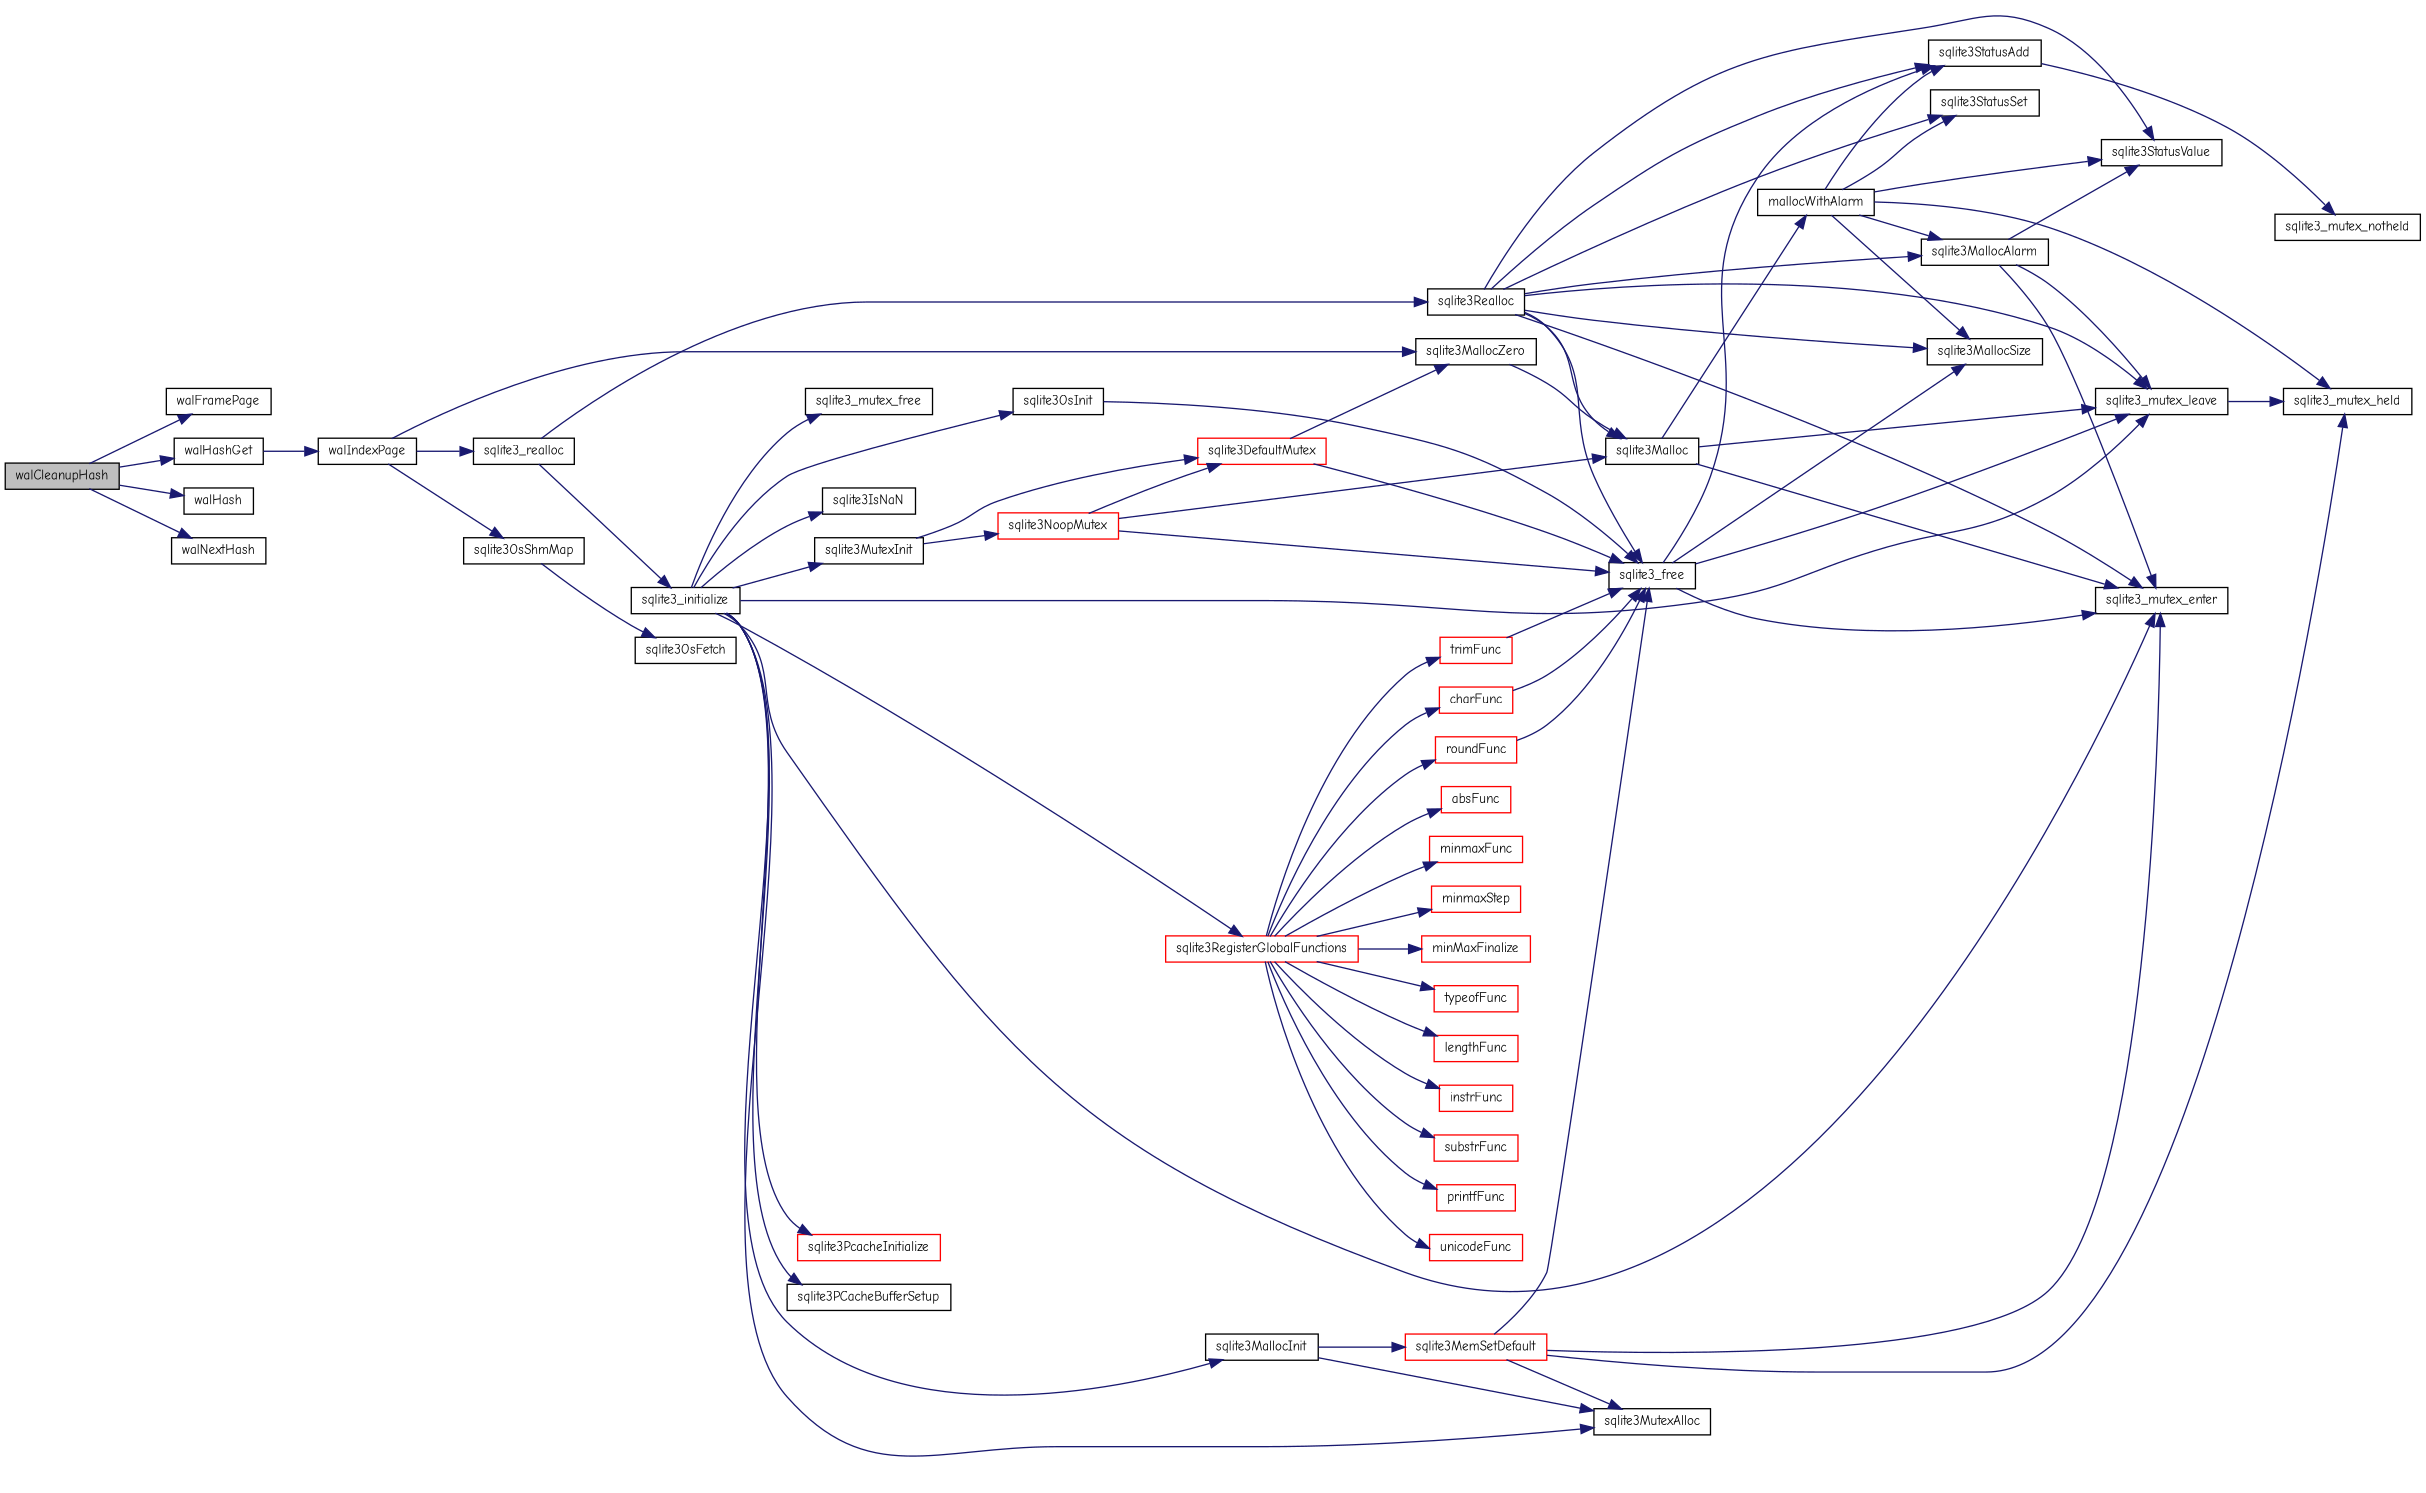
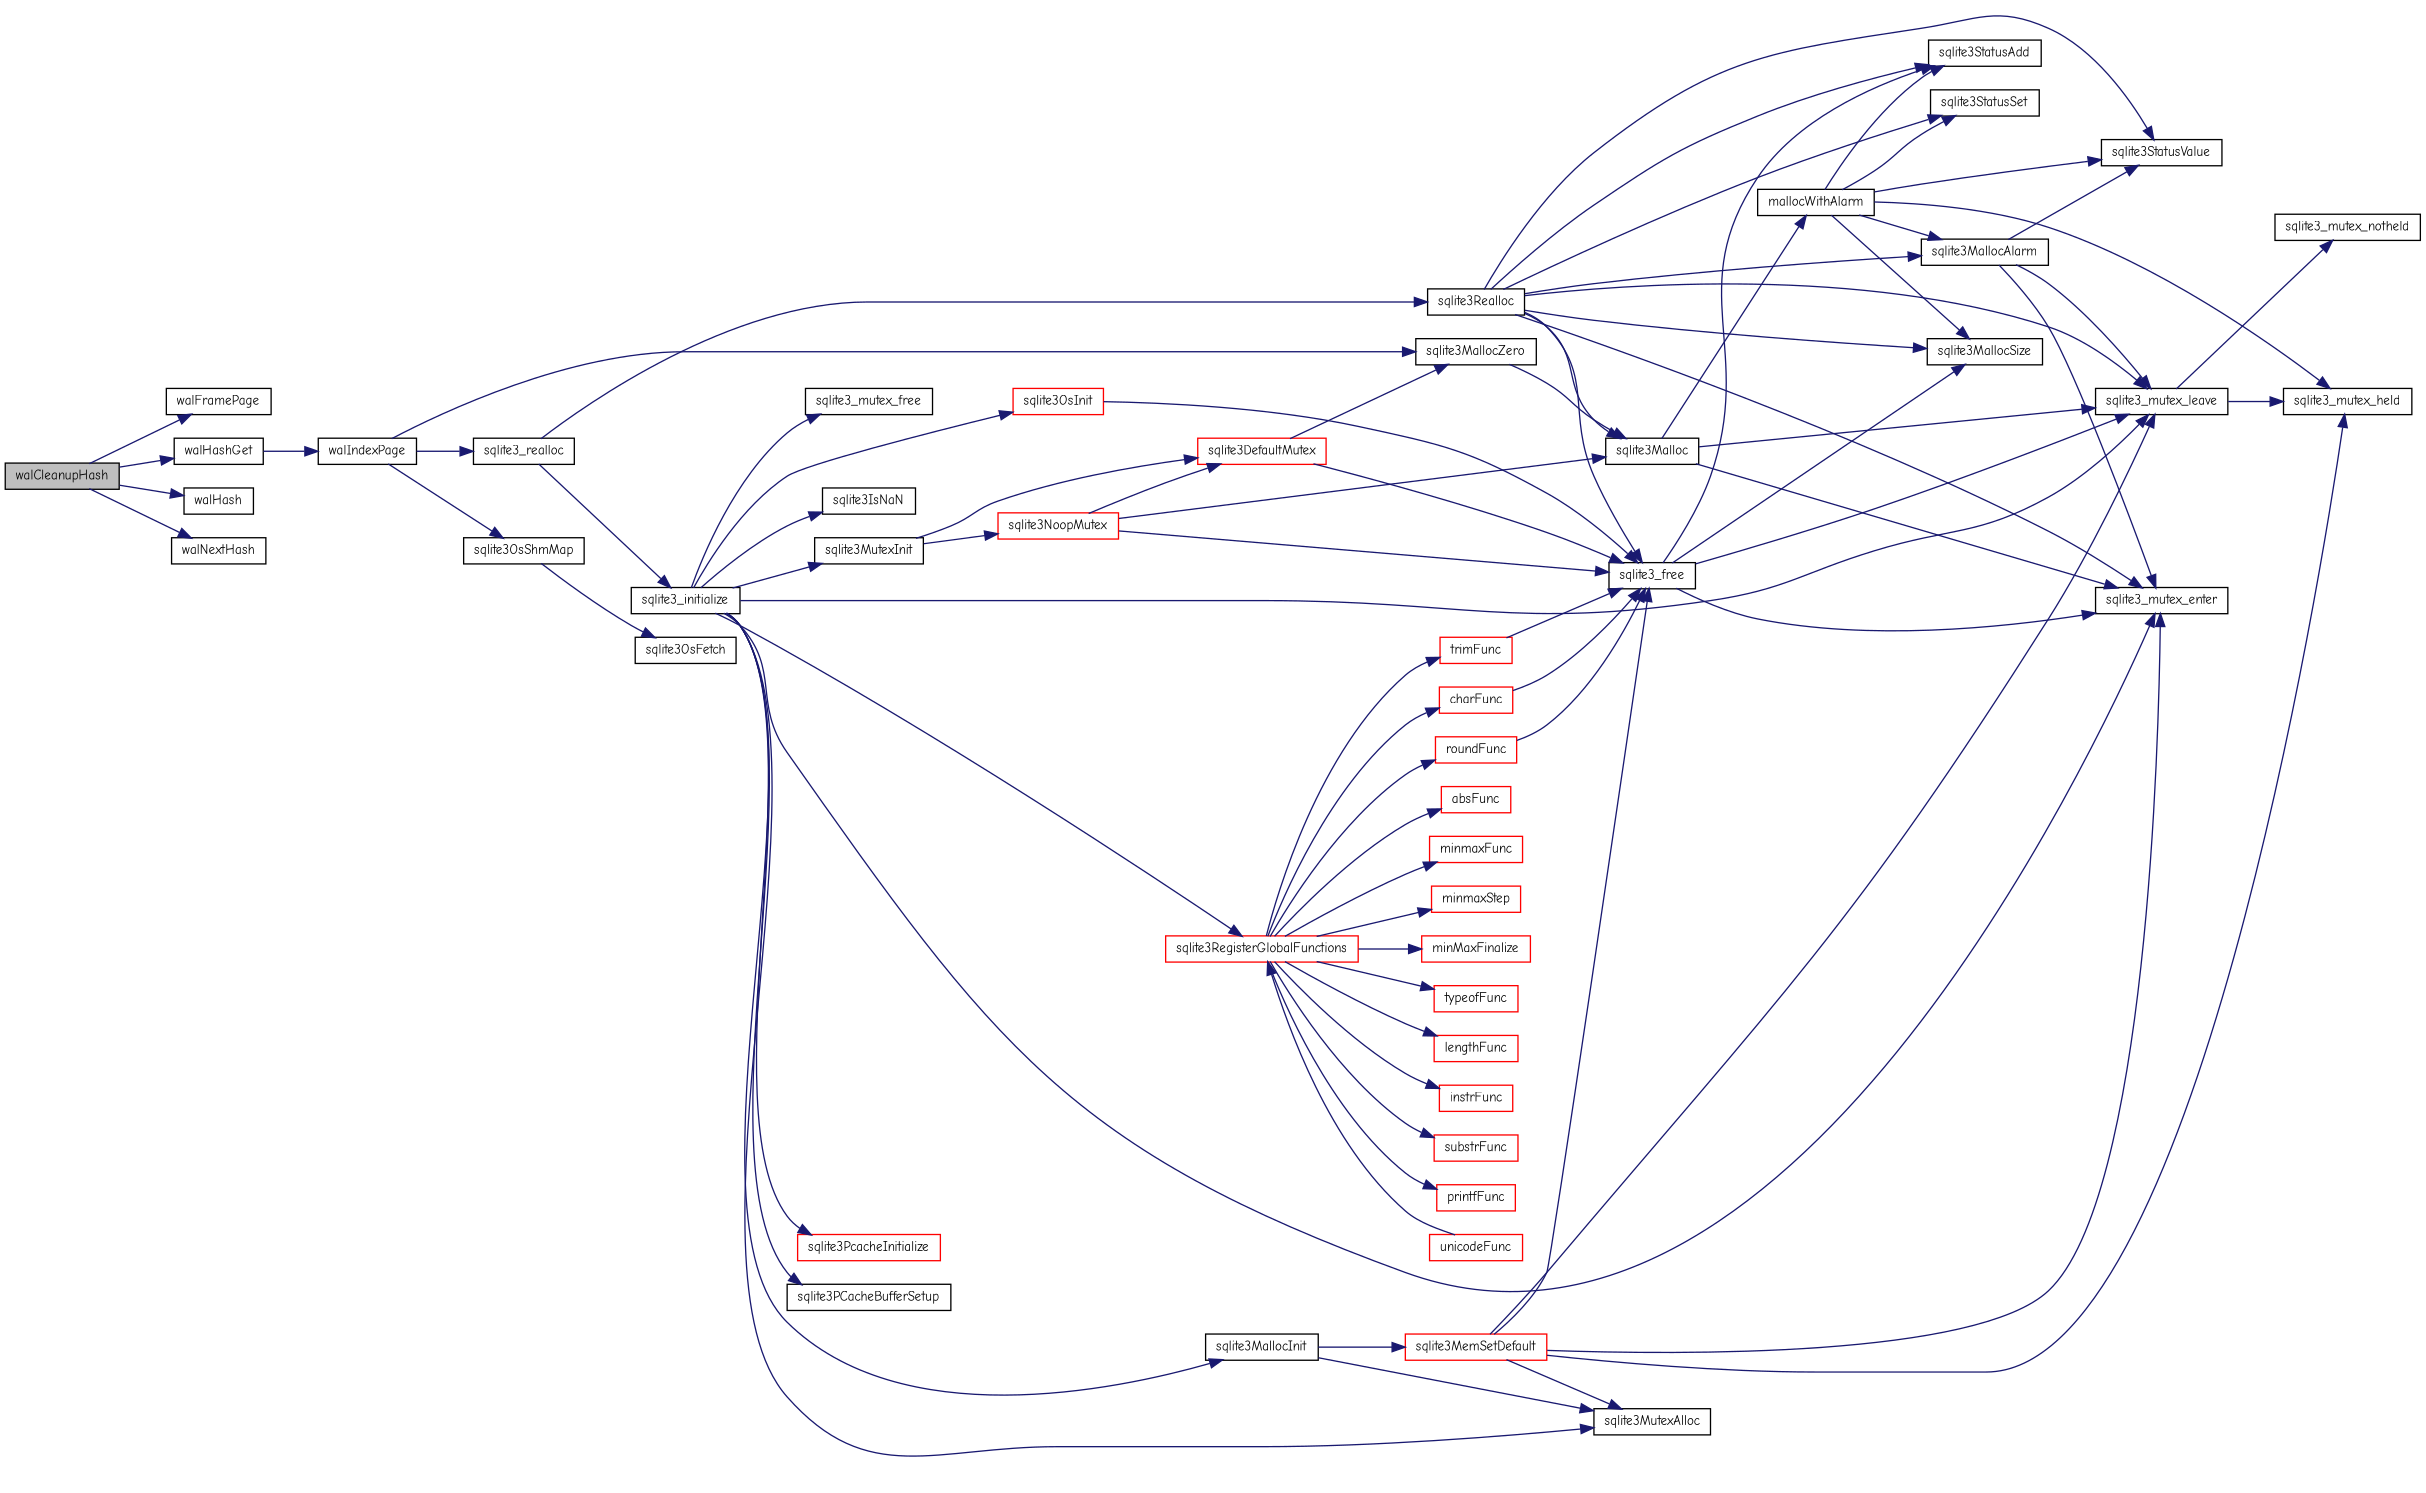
edge "sqlite3StatusAdd" -> "sqlite3_mutex_notheld": now "sqlite3_mutex_leave" -> "sqlite3_mutex_notheld"
node "sqlite3OsInit": color black -> red
edge "sqlite3MemSetDefault" -> "sqlite3_mutex_leave": added
edge "sqlite3RegisterGlobalFunctions" -> "unicodeFunc": reversed
